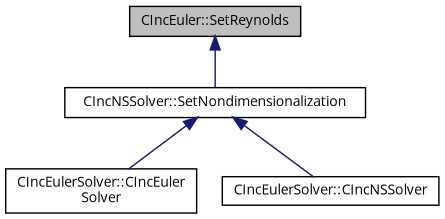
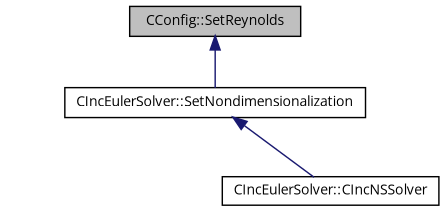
node "CIncEuler::SetReynolds": label "CIncEuler::SetReynolds" -> "CConfig::SetReynolds"
node "CIncNSSolver::SetNondimensionalization": label "CIncNSSolver::SetNondimensionalization" -> "CIncEulerSolver::SetNondimensionalization"
node "CIncEulerSolver::CIncEuler Solver": removed
